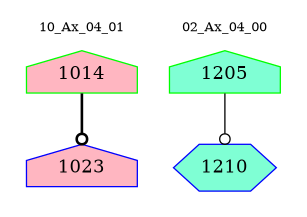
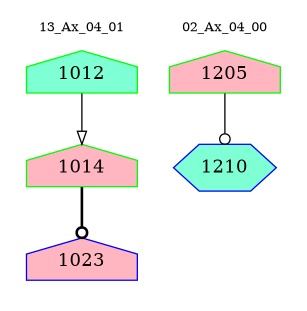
cluster "10_Ax_04_01": label "10_Ax_04_01" -> "13_Ax_04_01"
node "1012": added
node "1205": fillcolor aquamarine -> lightpink
